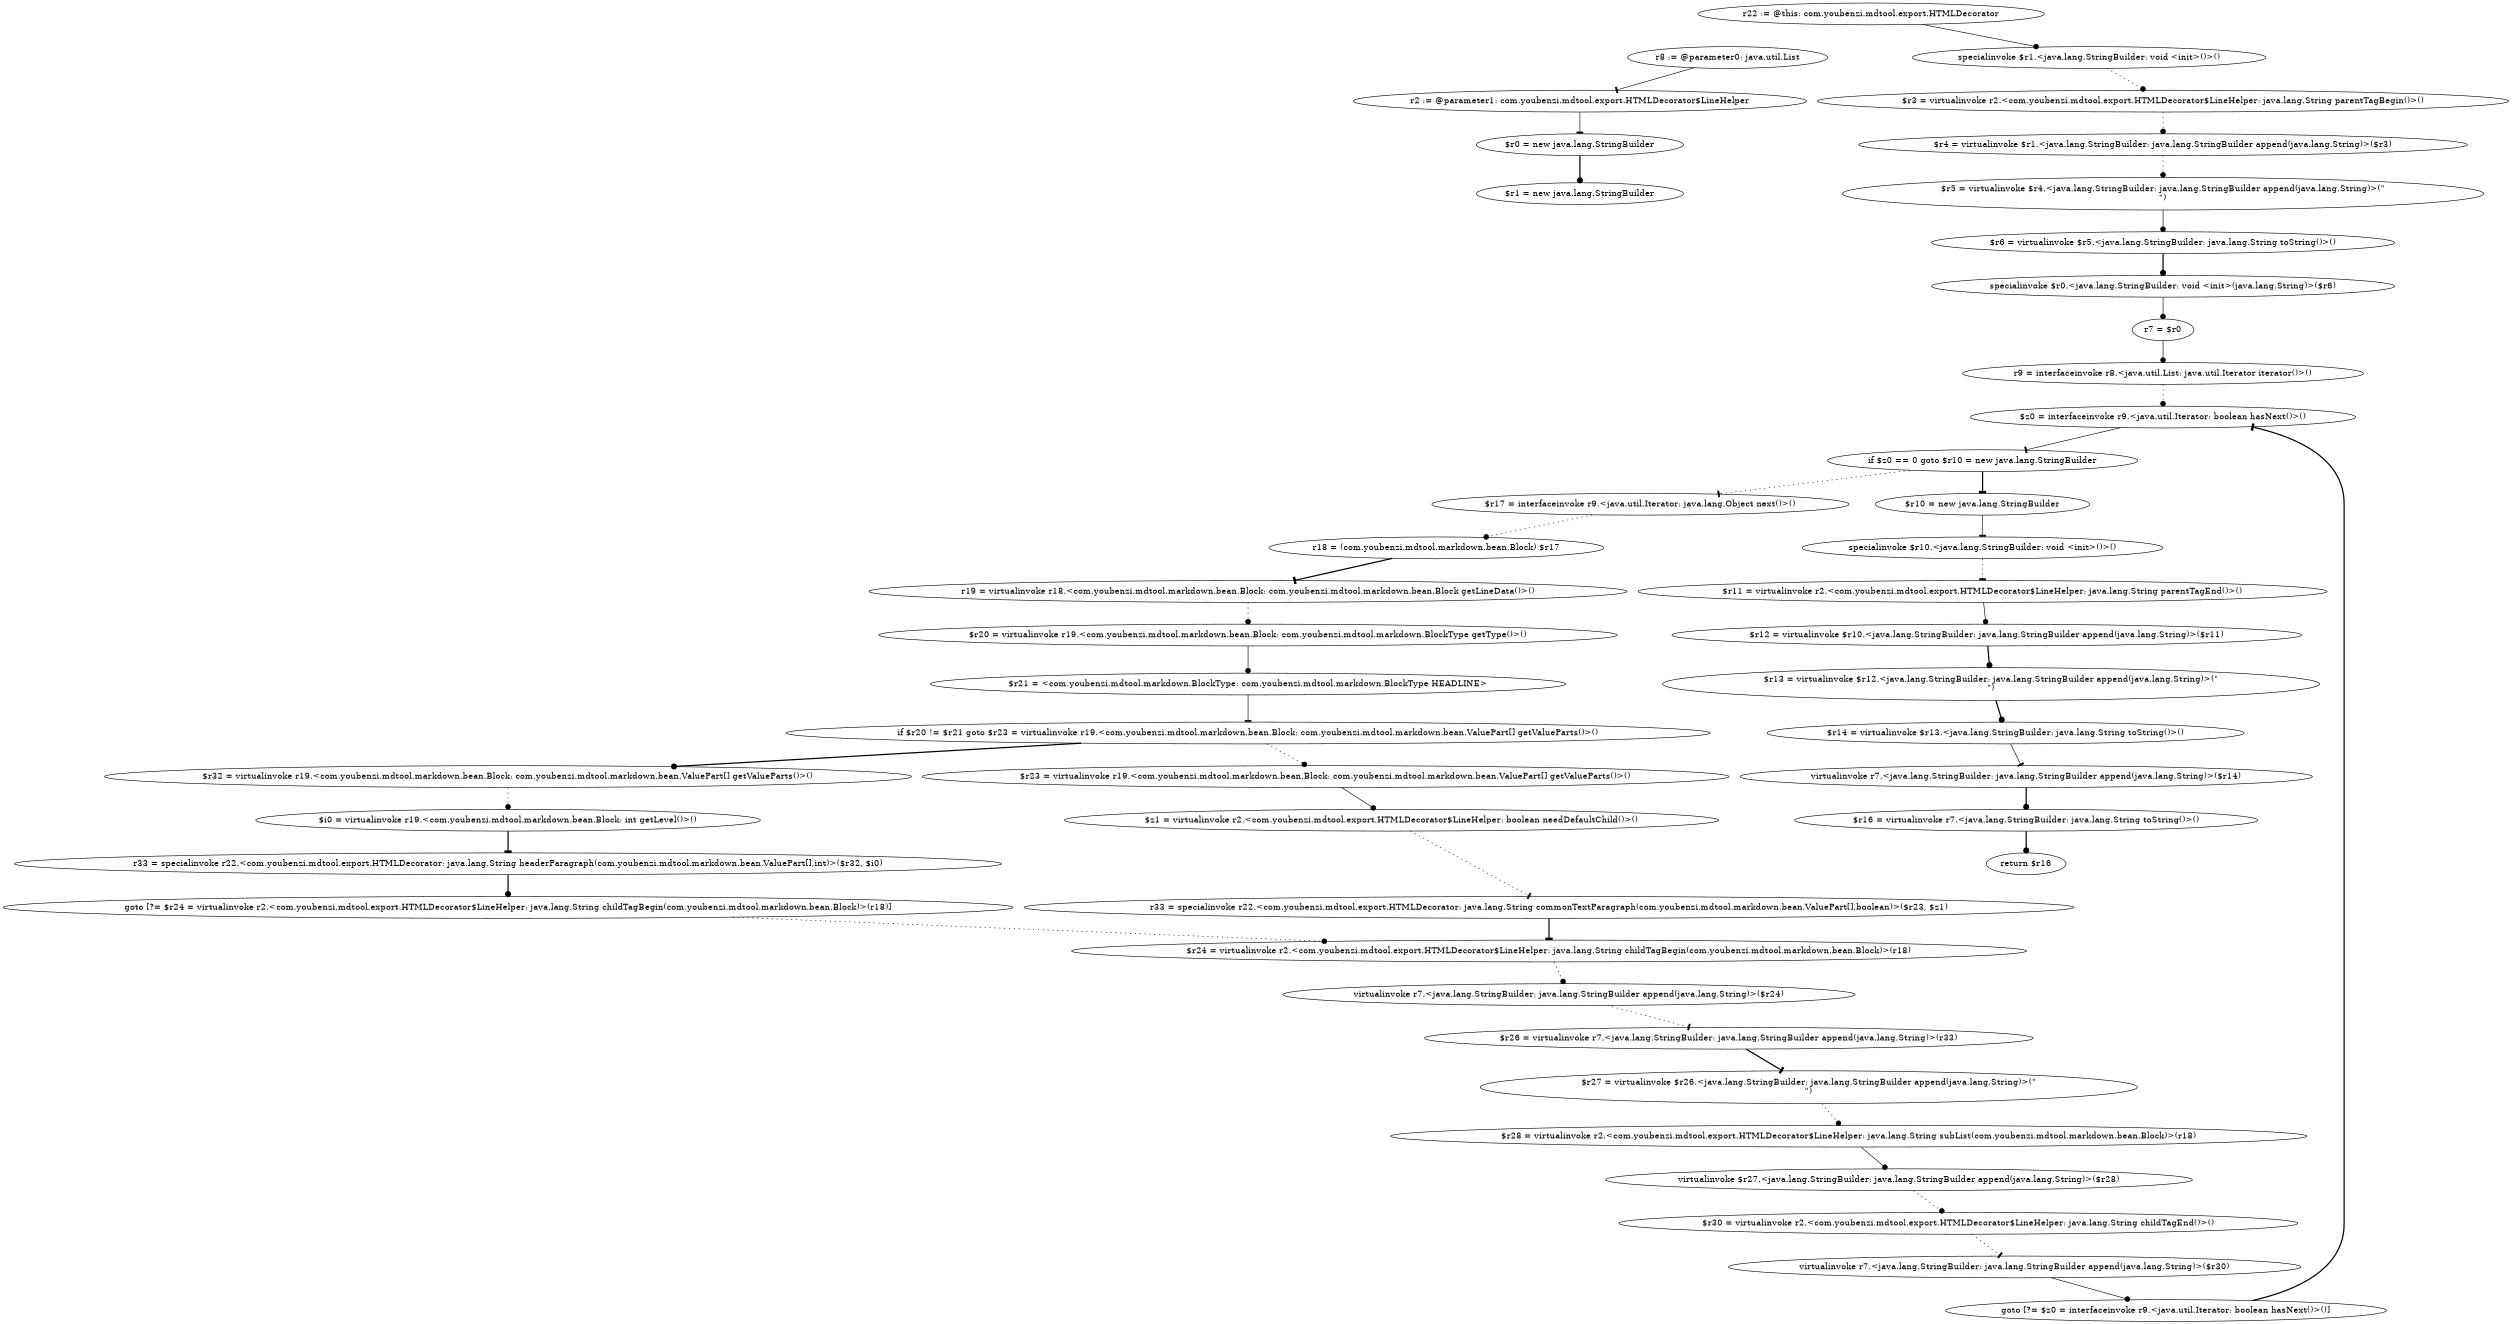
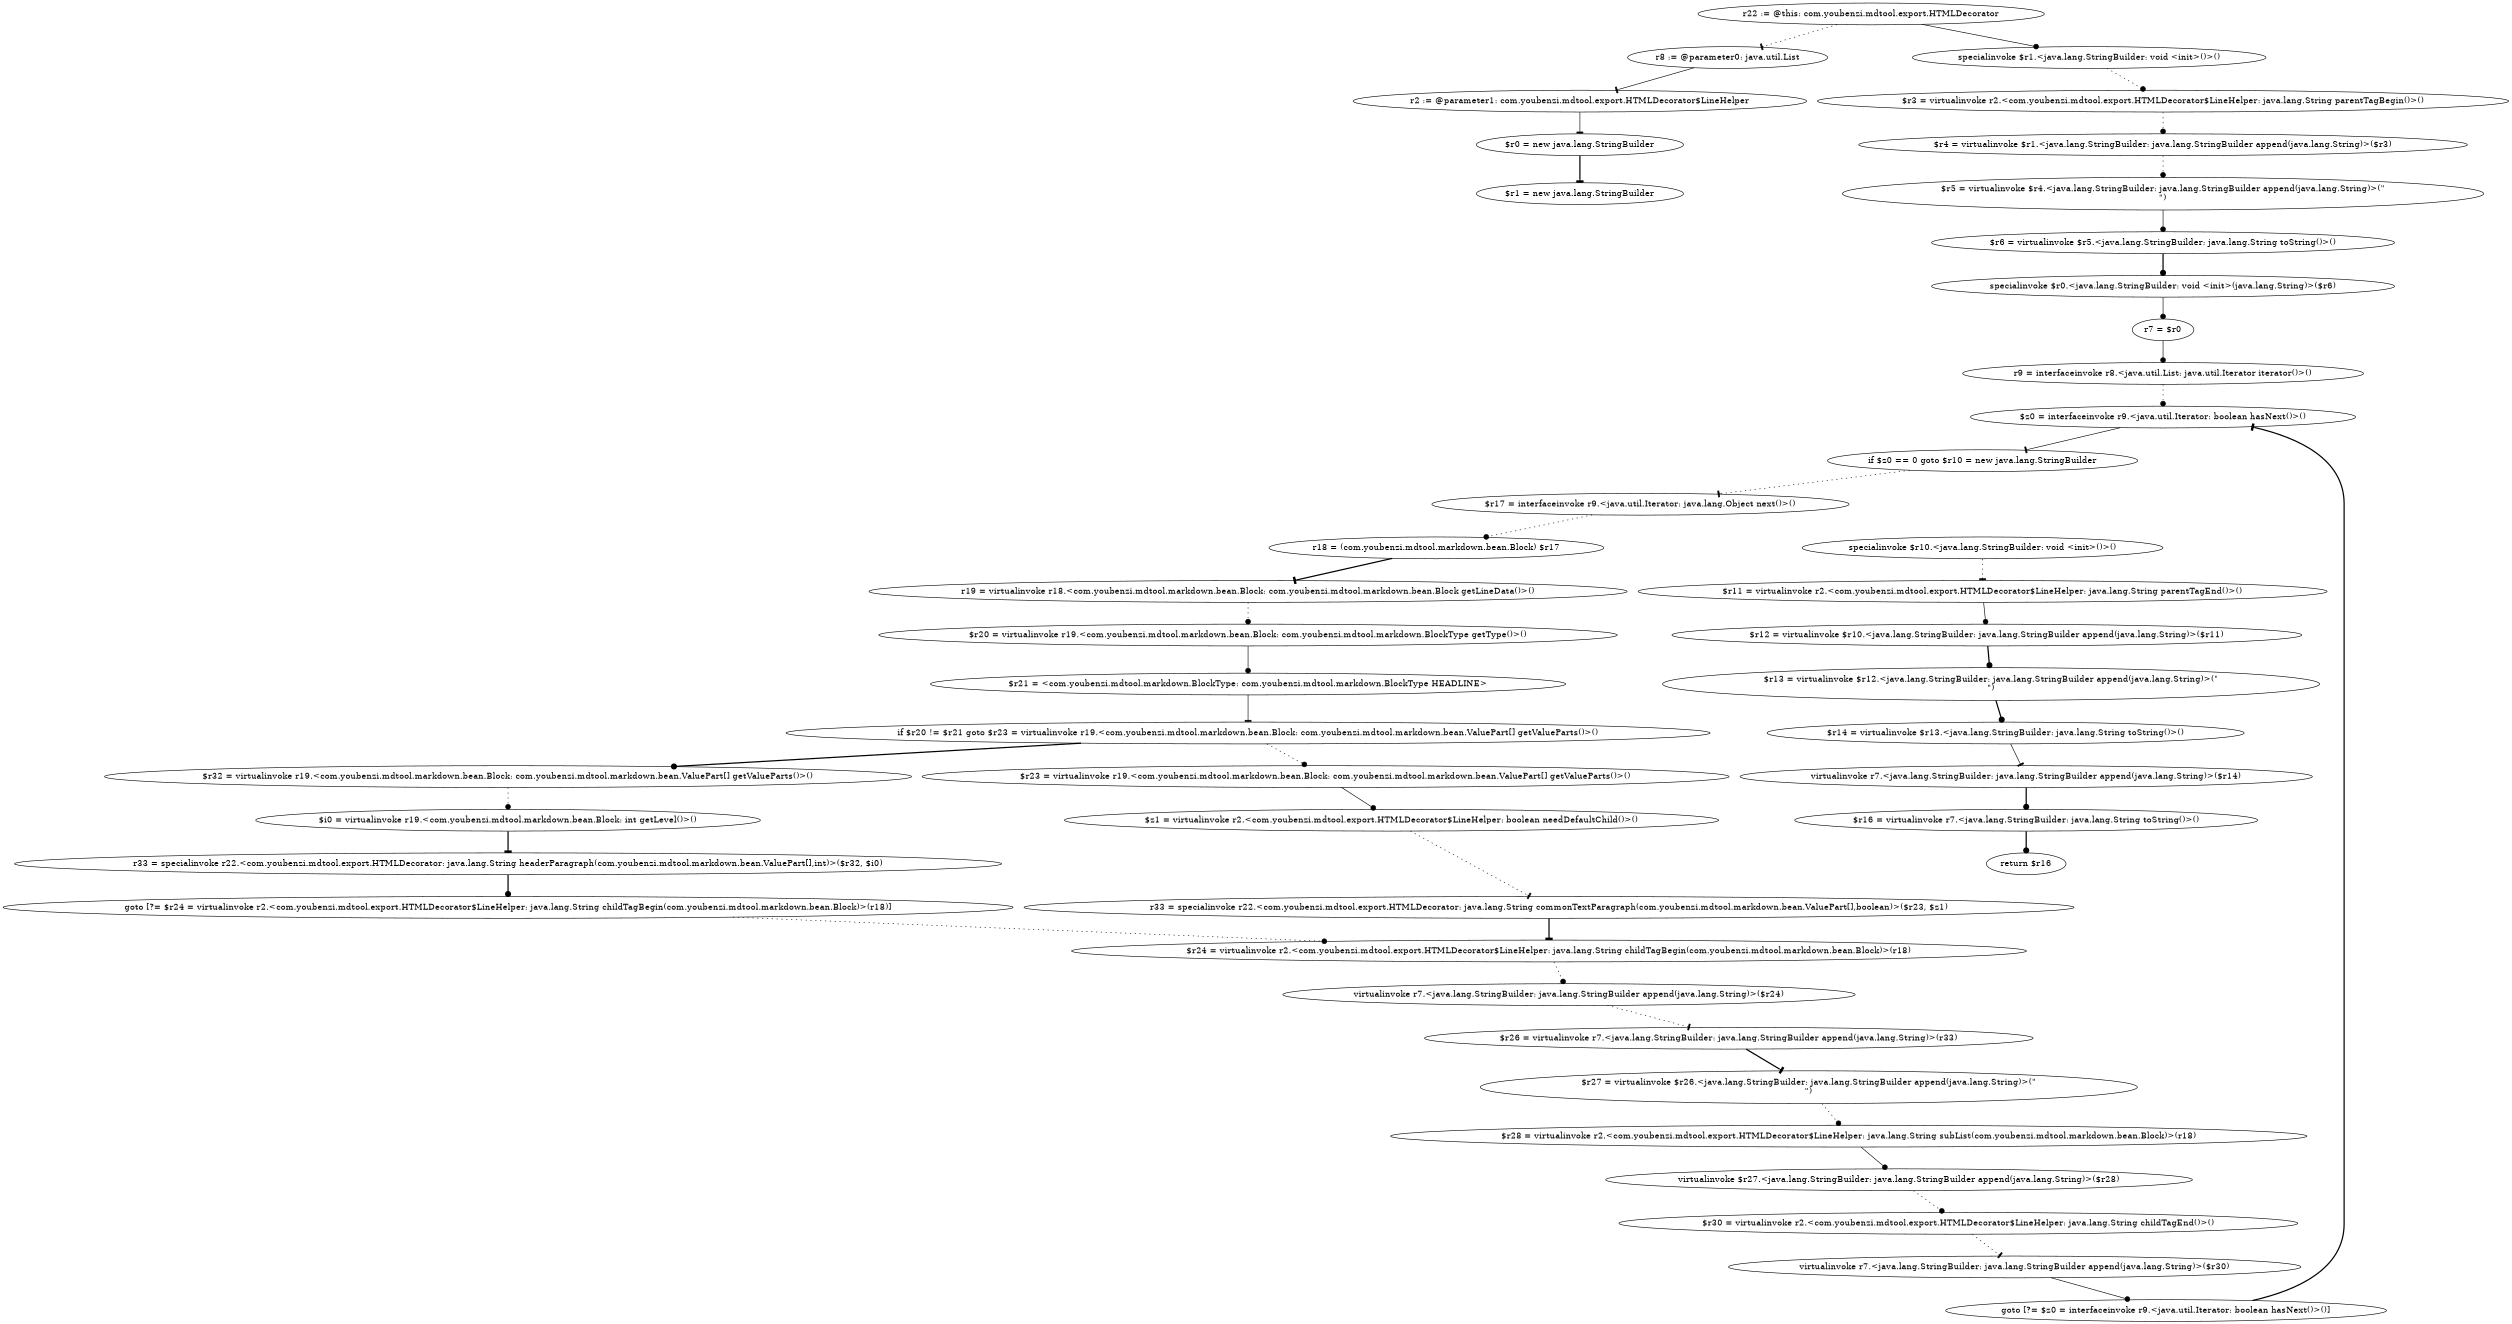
edge "r22 := @this: com.youbenzi.mdtool.export.HTMLDecorator" -> "r8 := @parameter0: java.util.List": added
edge "$r0 = new java.lang.StringBuilder" -> "$r1 = new java.lang.StringBuilder": arrowhead dot -> tee
node "$r10 = new java.lang.StringBuilder": removed
